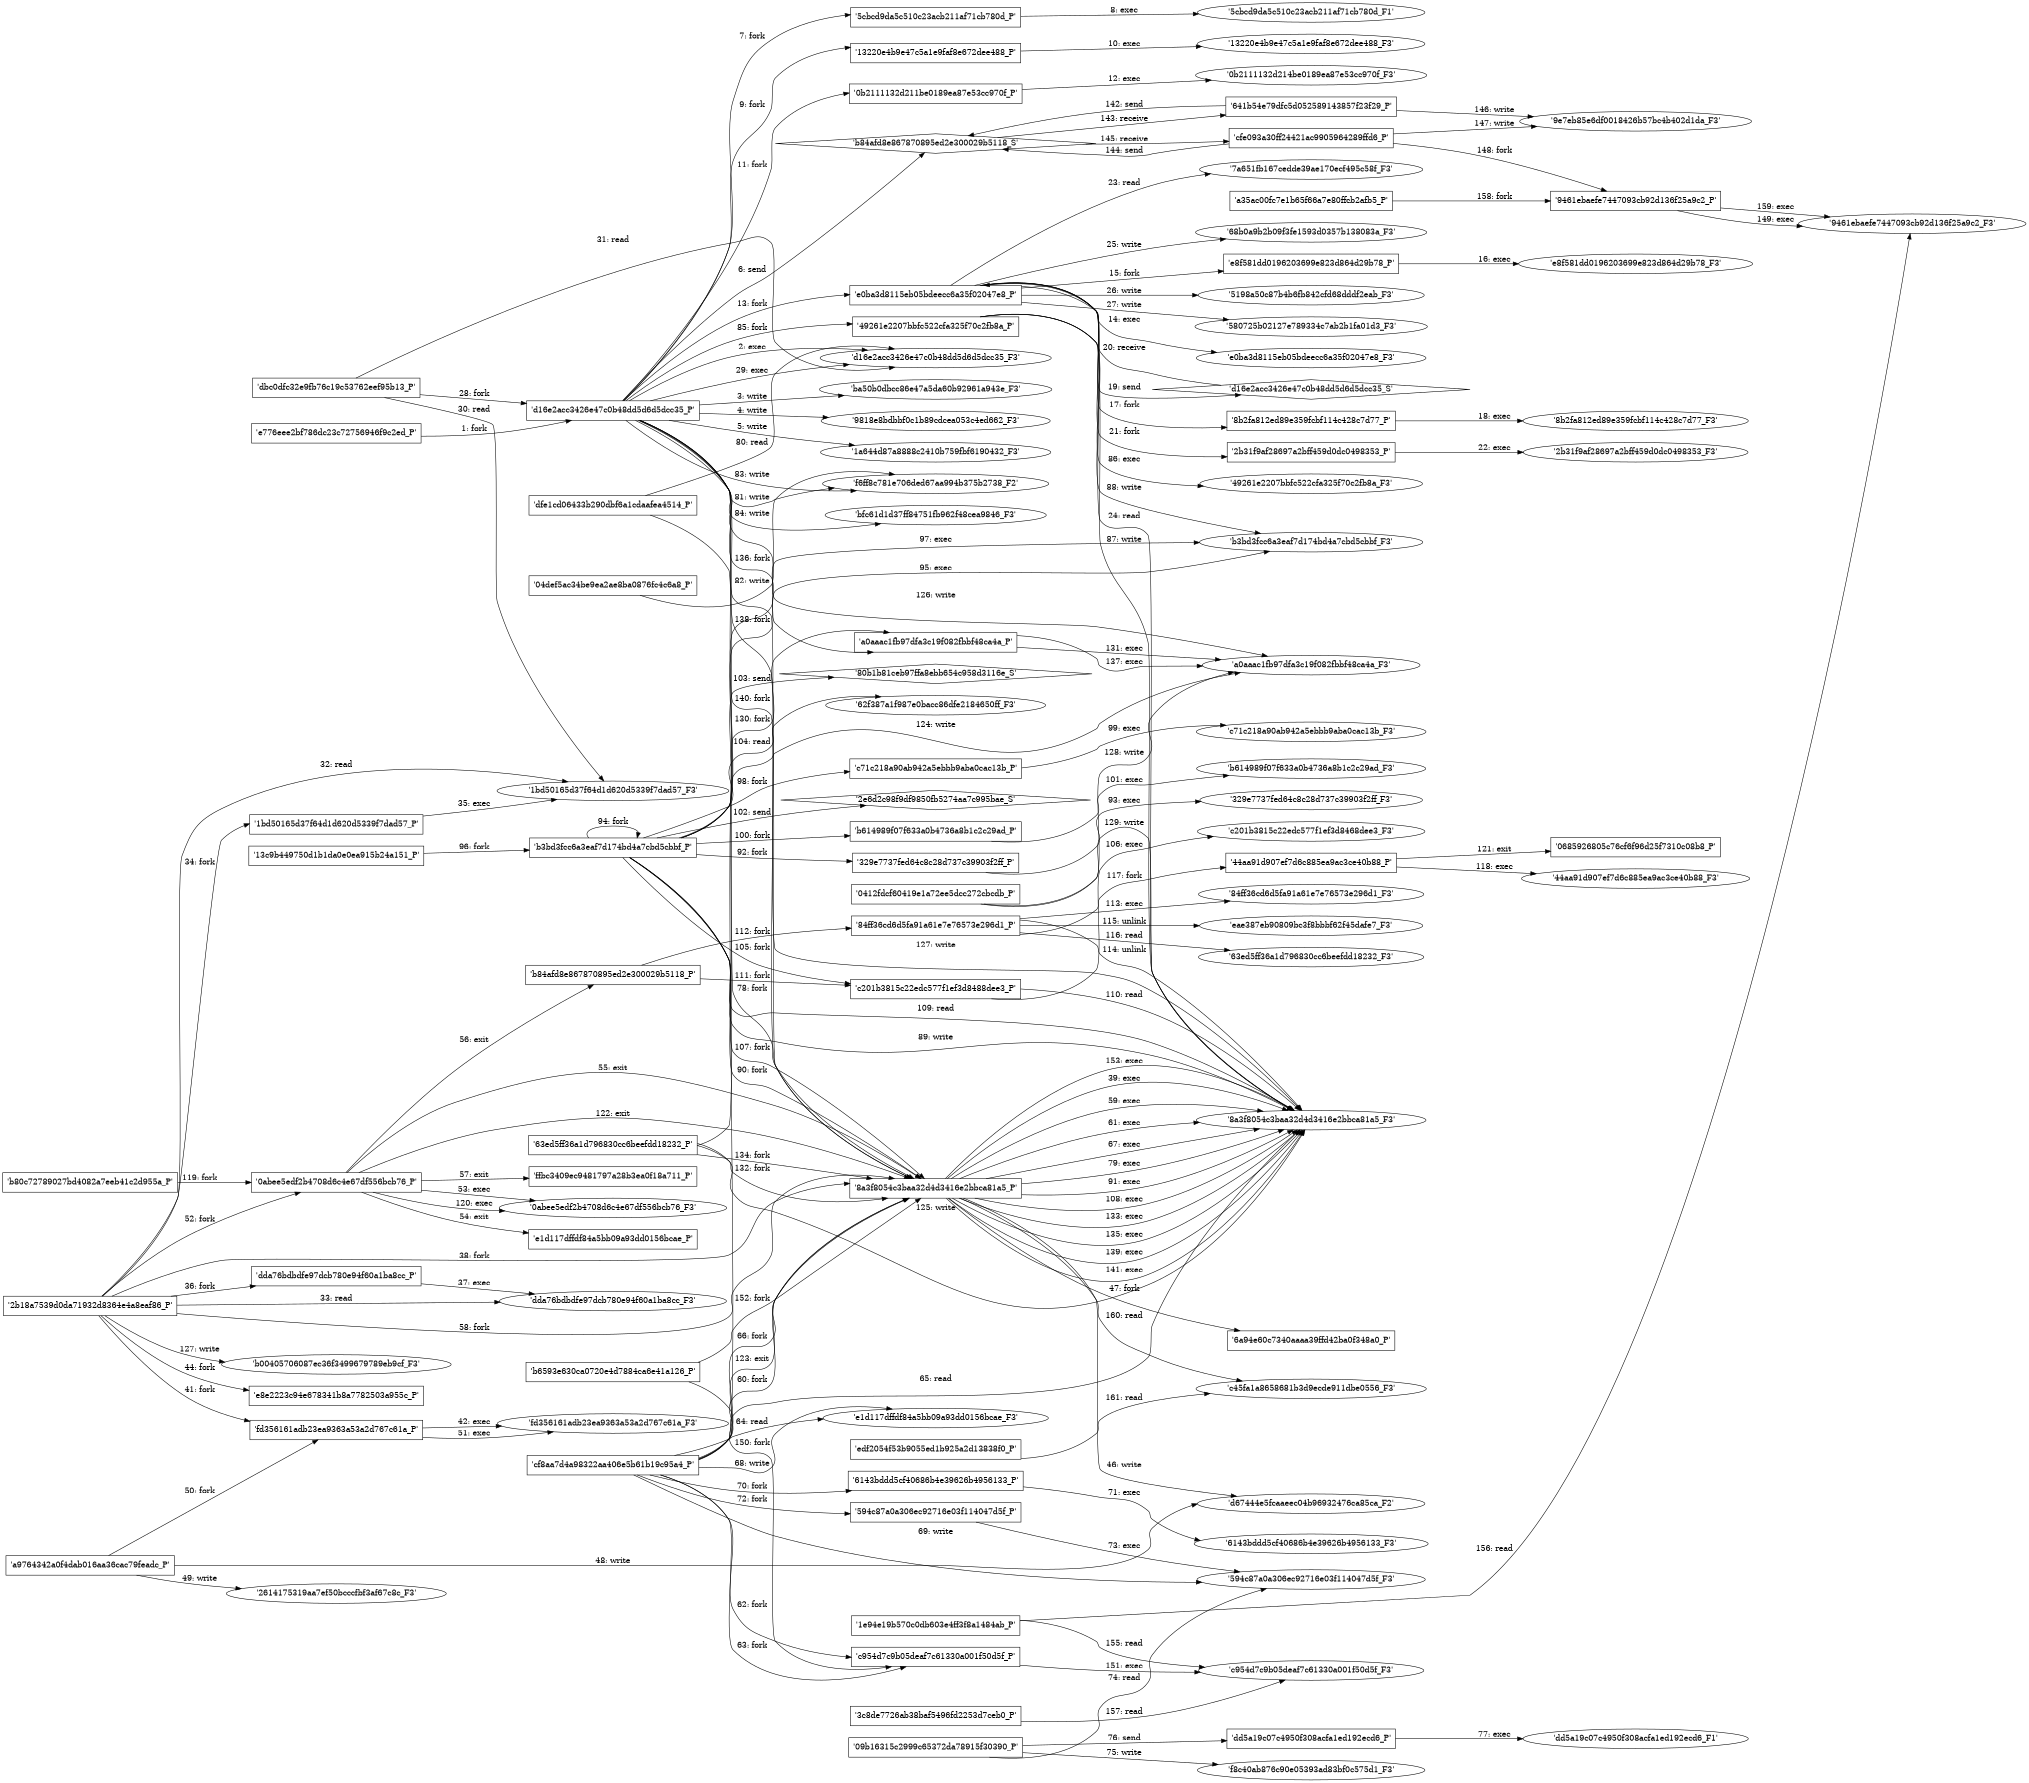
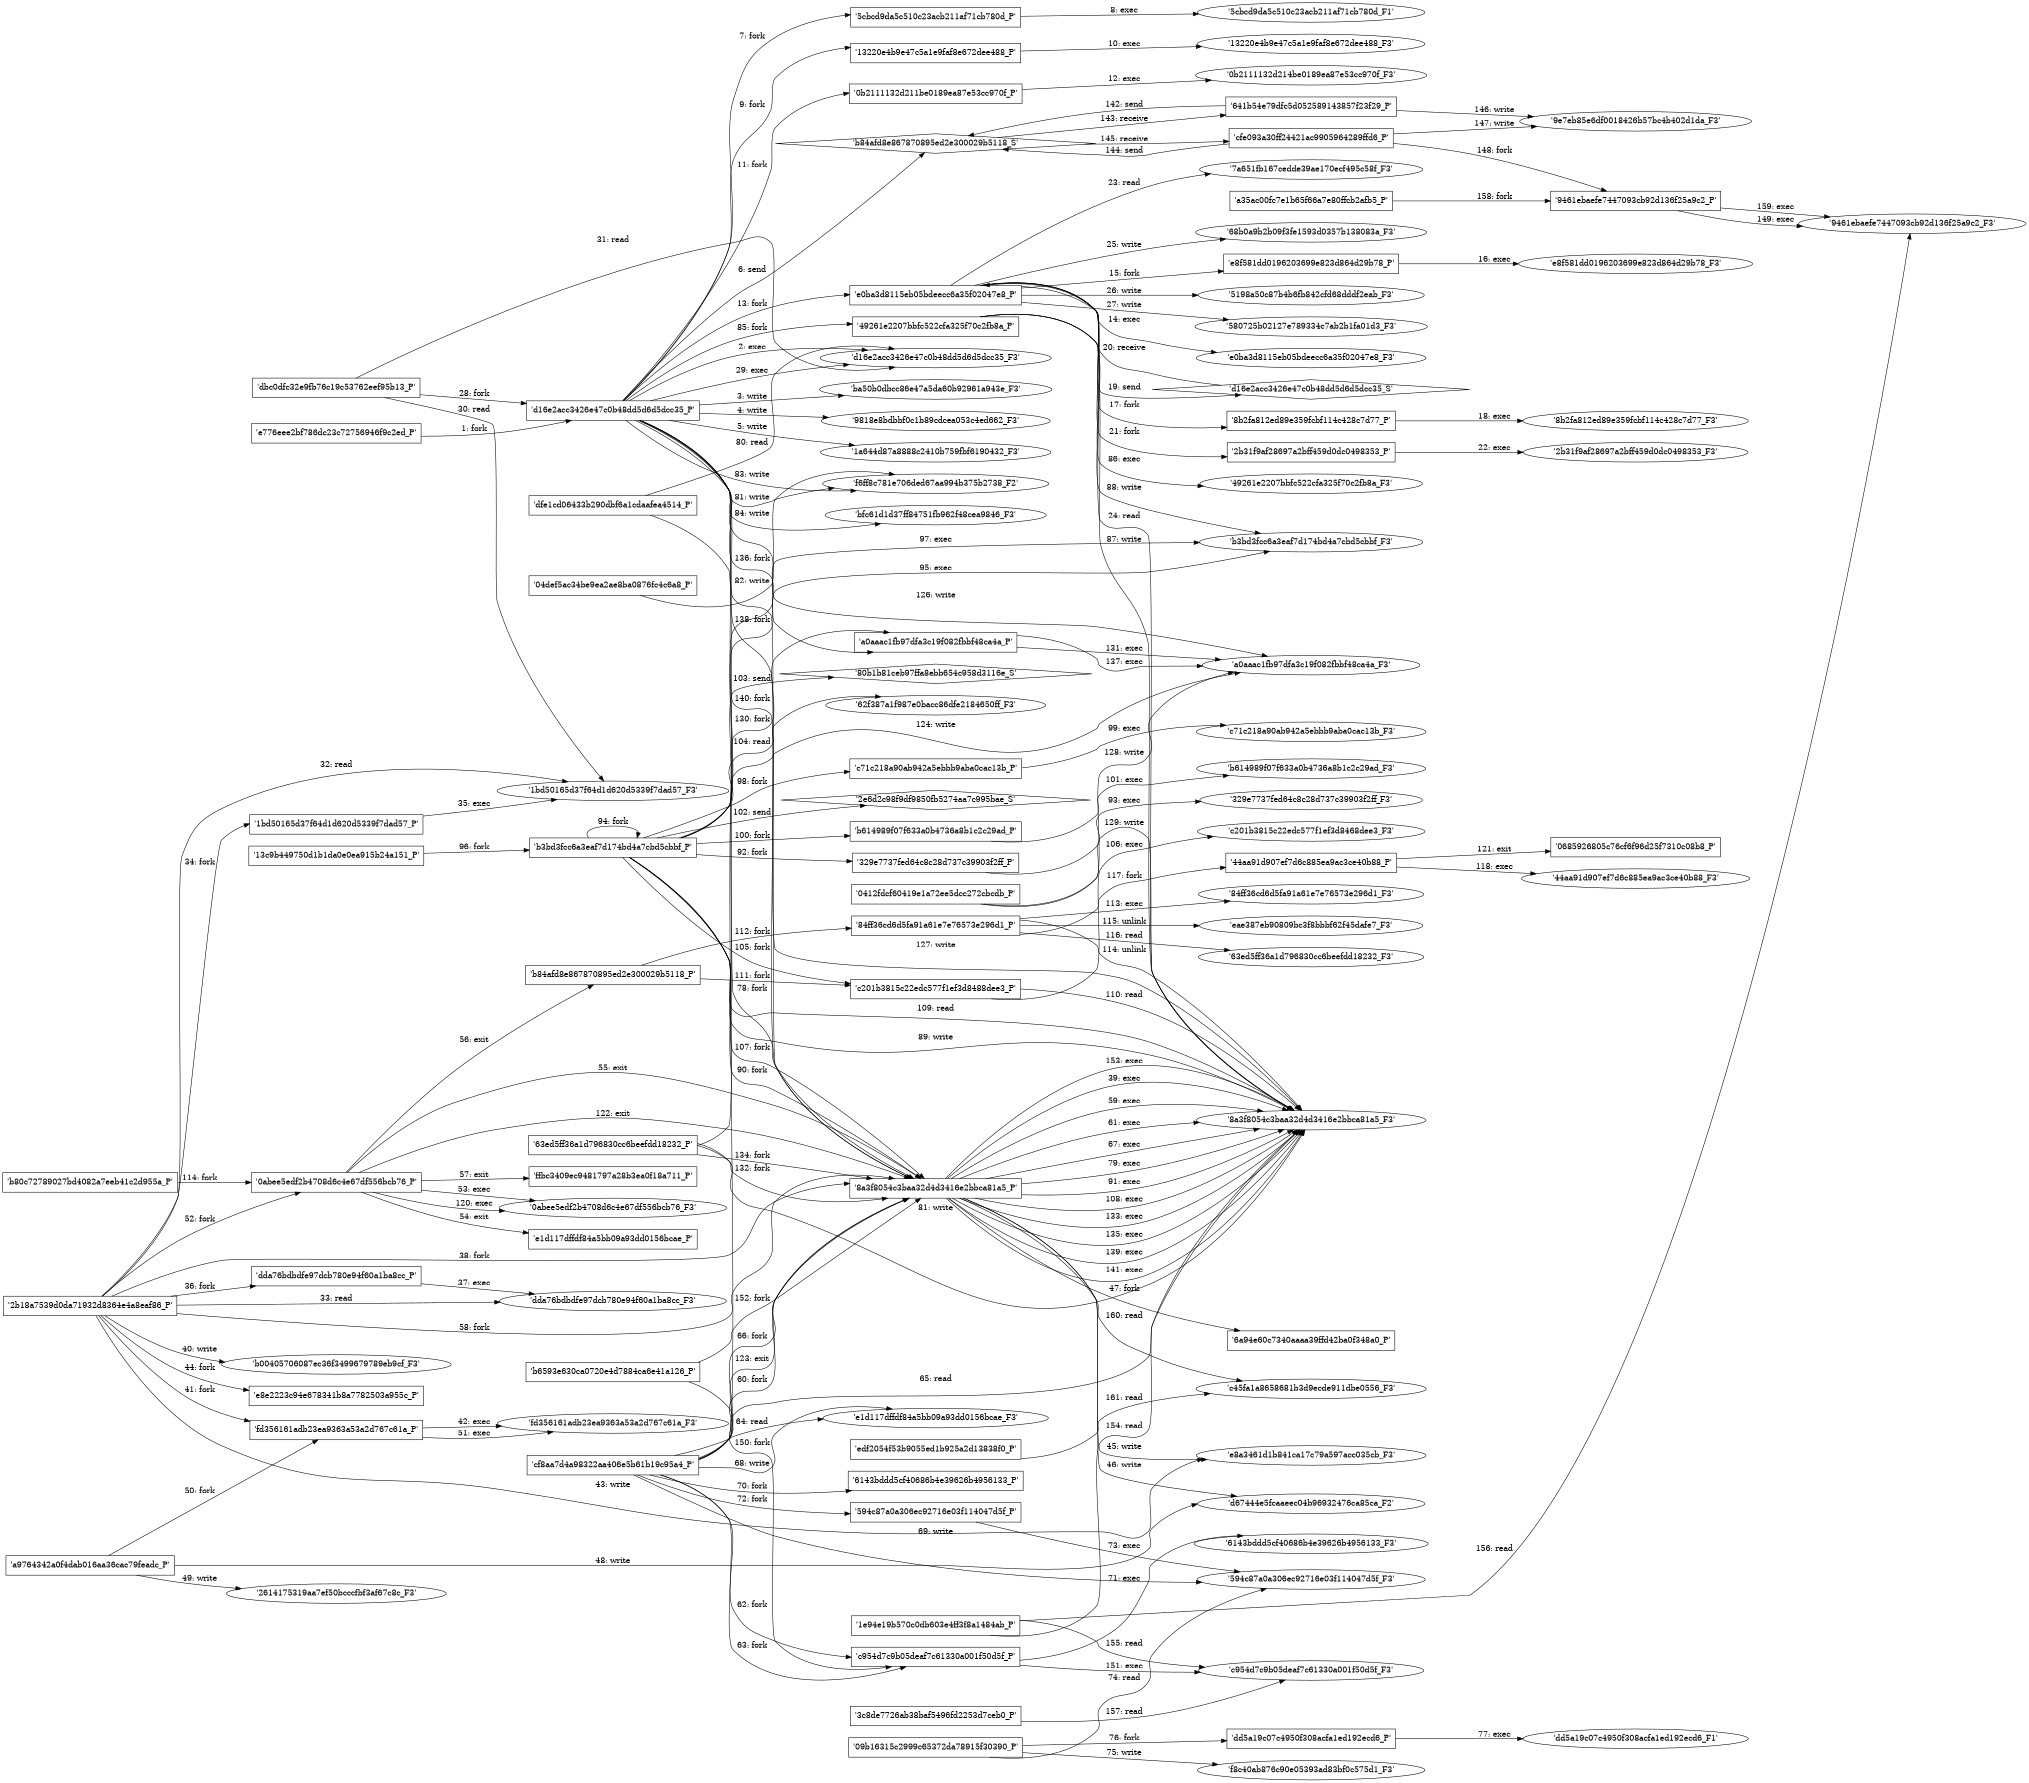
edge "'b80c72789027bd4082a7eeb41c2d955a_P'" -> "'0abee5edf2b4708d6c4e67df556bcb76_P'": label "119: fork" -> "114: fork"
edge "'63ed5ff36a1d796830cc6beefdd18232_P'" -> "'8a3f8054c3baa32d4d3416e2bbca81a5_F3'": label "125: write" -> "81: write"
edge "'2b18a7539d0da71932d8364e4a8eaf86_P'" -> "'b00405706087ec36f3499679789eb9cf_F3'": label "127: write" -> "40: write"
edge "'1e94e19b570c0db603e4ff3f8a1484ab_P'" -> "'8a3f8054c3baa32d4d3416e2bbca81a5_F3'": added, label "154: read"
node "'e8a3461d1b841ca17c79a597acc035cb_F3'": added
edge "'6143bddd5cf40686b4e39626b4956133_P'" -> "'6143bddd5cf40686b4e39626b4956133_F3'": now "'c954d7c9b05deaf7c61330a001f50d5f_P'" -> "'6143bddd5cf40686b4e39626b4956133_F3'"
edge "'09b16315c2999c65372da78915f30390_P'" -> "'dd5a19c07c4950f308acfa1ed192ecd6_P'": label "76: send" -> "76: fork"
